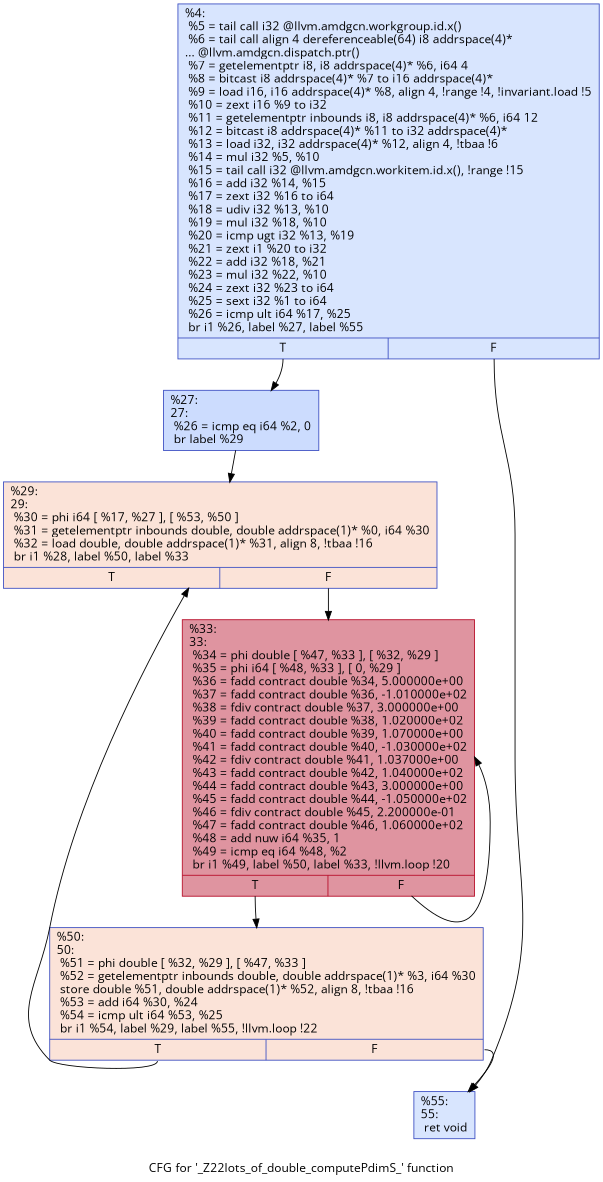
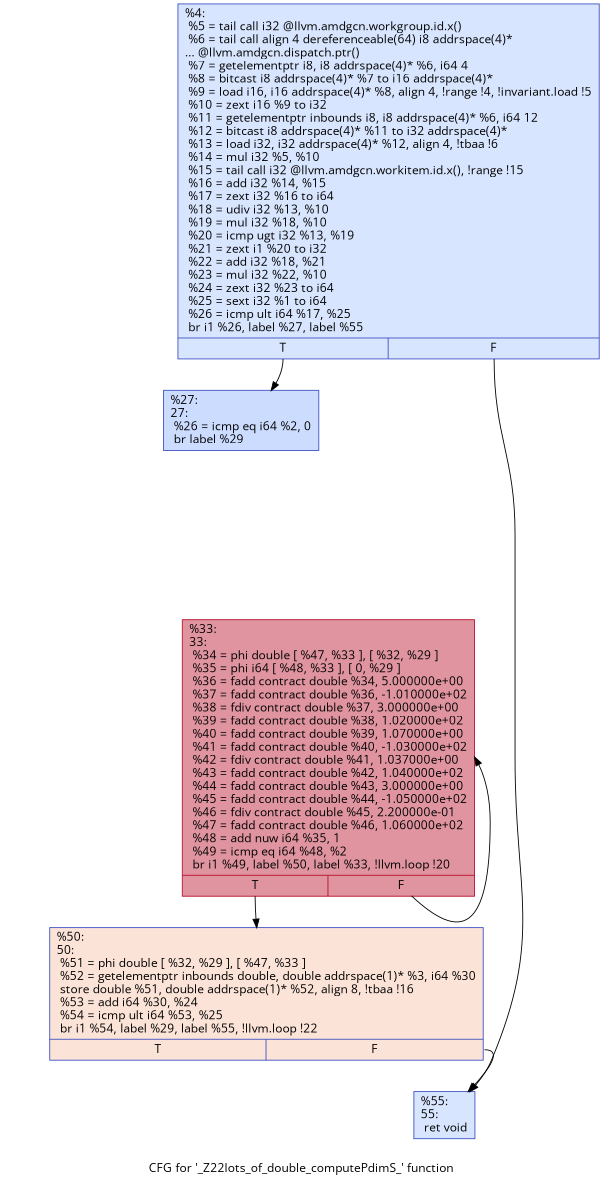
node "%29:": removed
